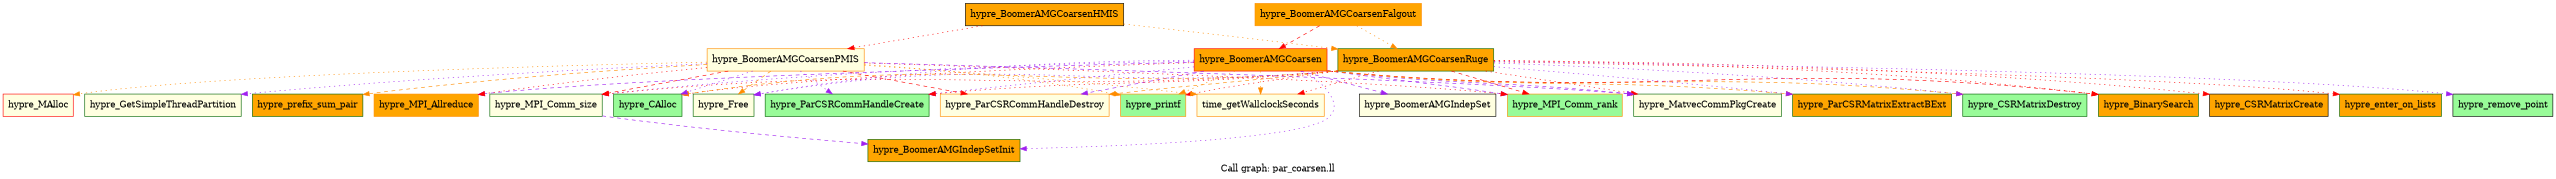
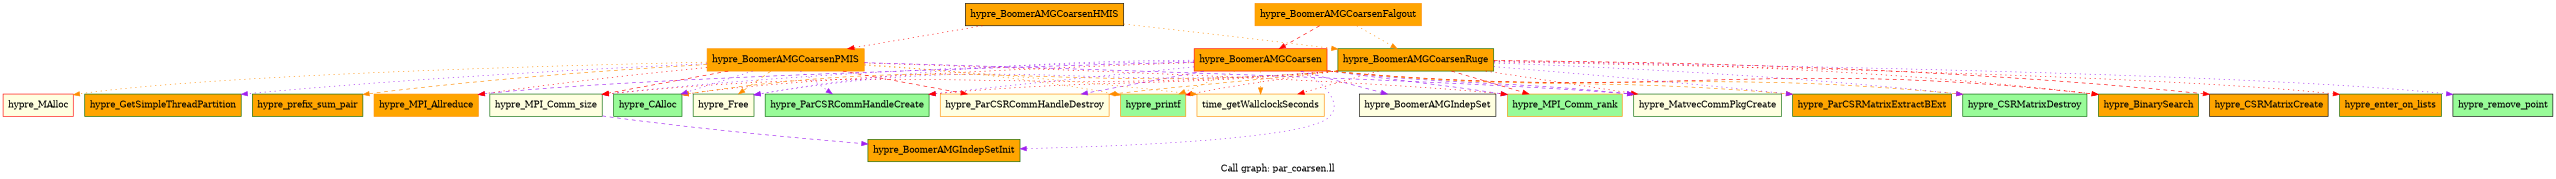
node "hypre_BoomerAMGCoarsenPMIS": fillcolor lightyellow -> orange
edge "hypre_BoomerAMGCoarsenRuge" -> "hypre_CSRMatrixCreate": style dotted -> dashed
node "hypre_GetSimpleThreadPartition": fillcolor lightyellow -> orange
